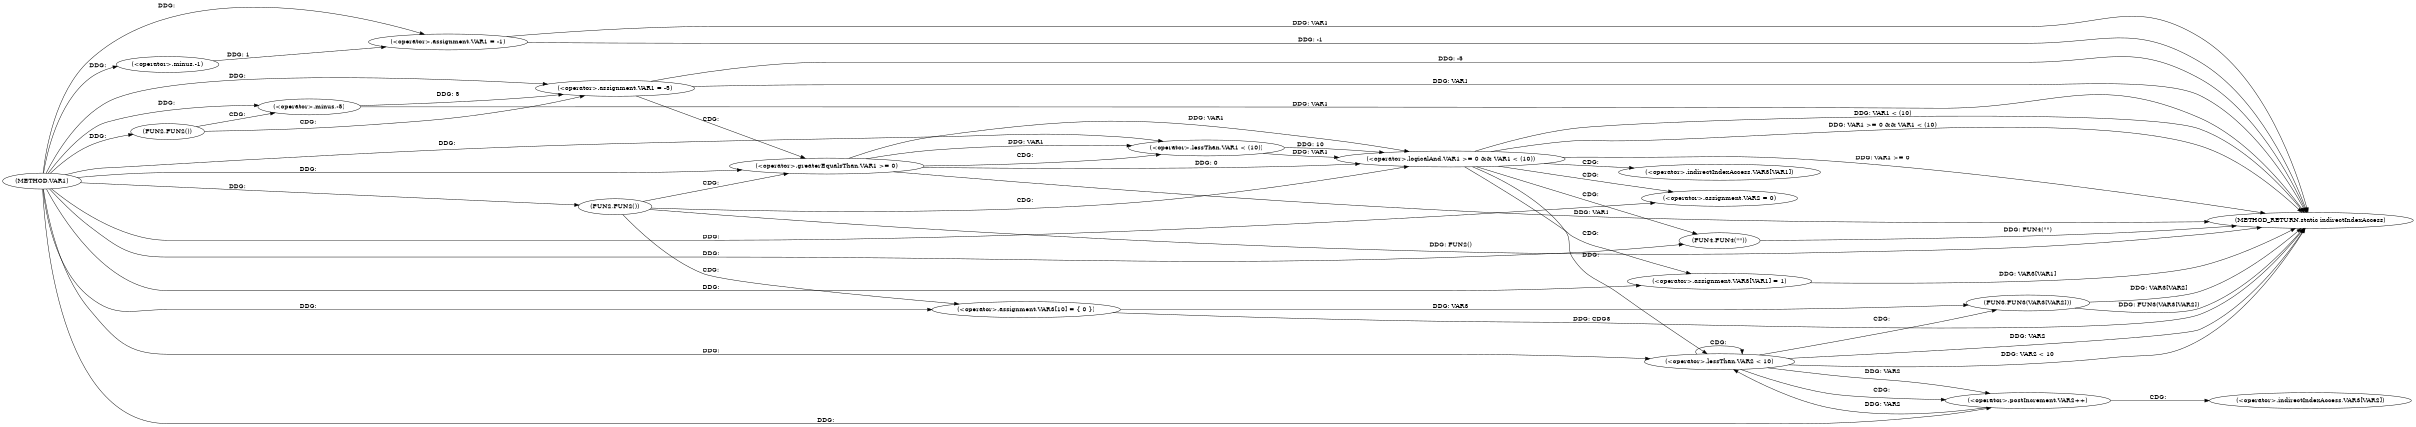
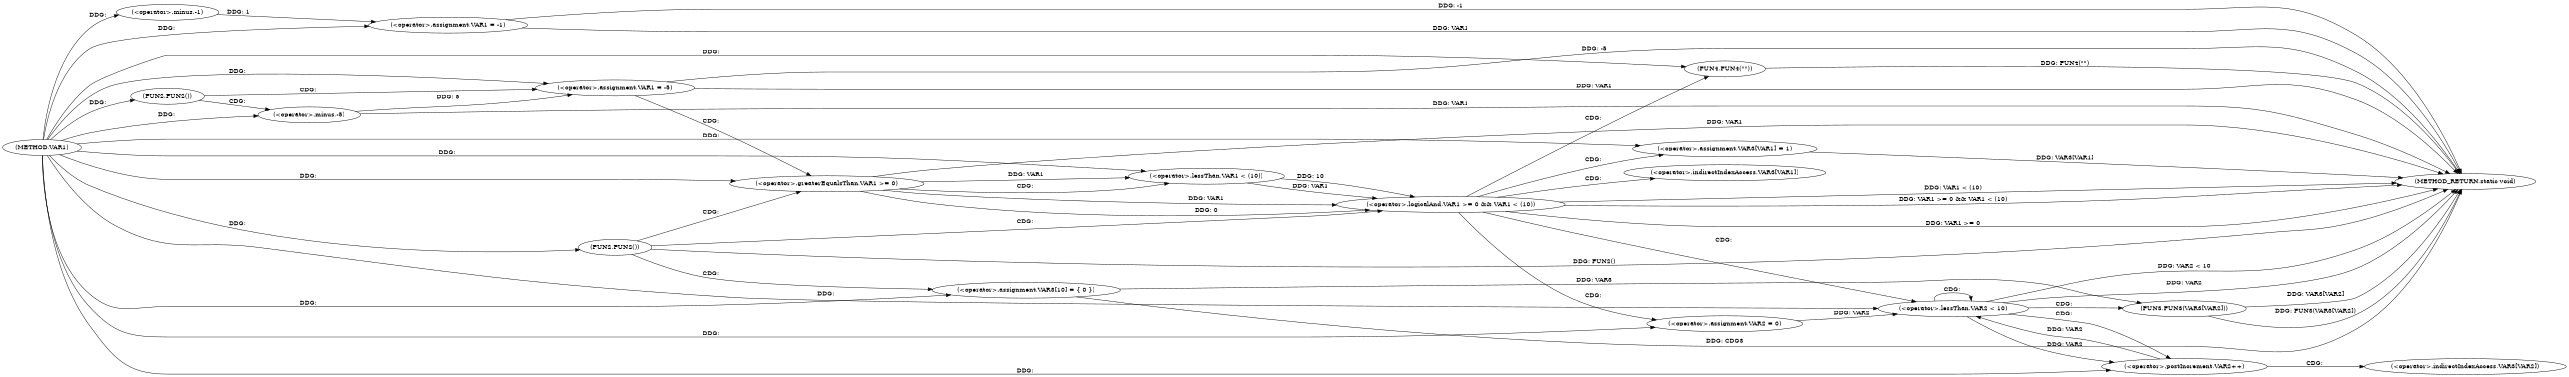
node "(METHOD_RETURN,static indirectIndexAccess)": label "(METHOD_RETURN,static indirectIndexAccess)" -> "(METHOD_RETURN,static void)"
edge "(<operator>.logicalAnd,VAR1 >= 0 && VAR1 < (10))" -> "(<operator>.lessThan,VAR2 < 10)": label "DDG: " -> "CDG: "
edge "(<operator>.assignment,VAR2 = 0)" -> "(<operator>.lessThan,VAR2 < 10)": added, label "DDG: VAR2"
